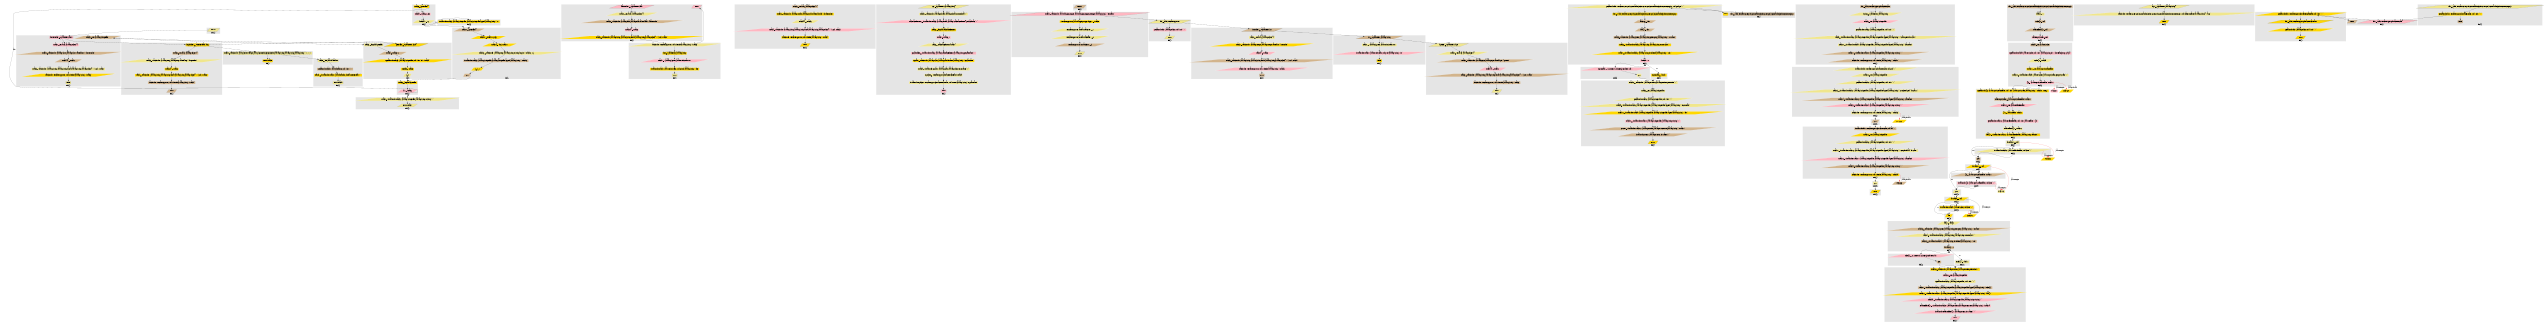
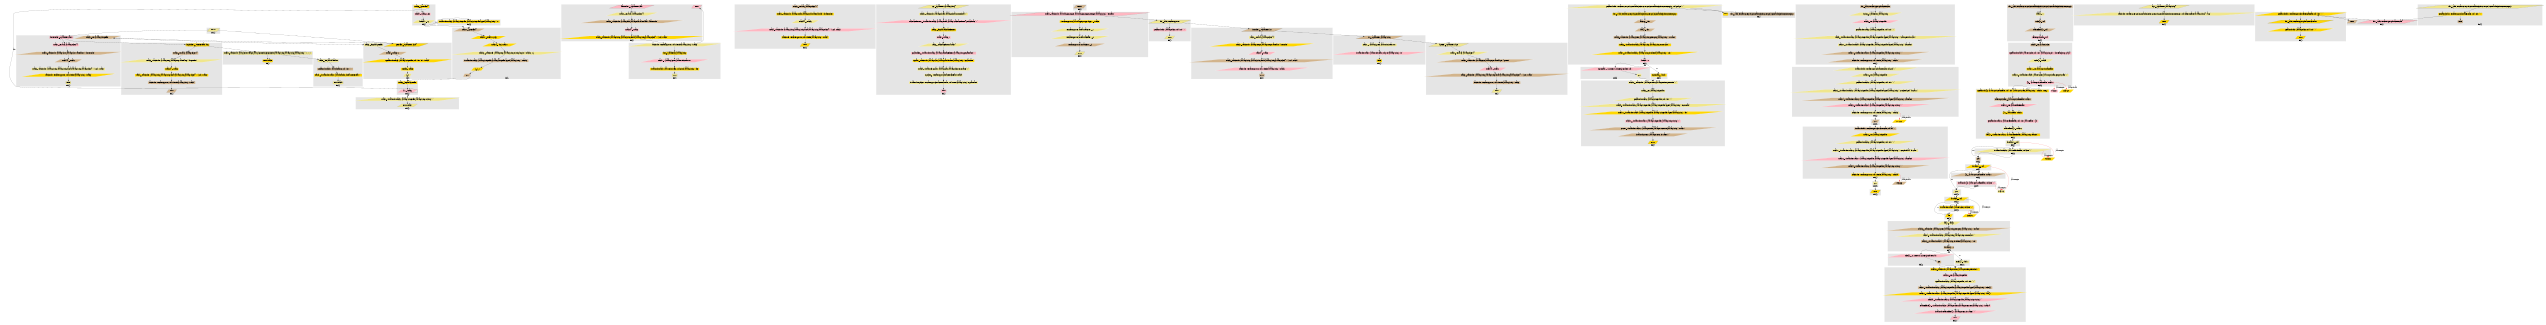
node "readerInputStream = cmd": label "readerInputStream = cmd" -> "readerInputStream = null"
edge "longNumber := @nextBoolean0: long" -> "byteBuffer := @parameter0: byte[]": now "return 1" -> "byteBuffer := @parameter0: byte[]"
